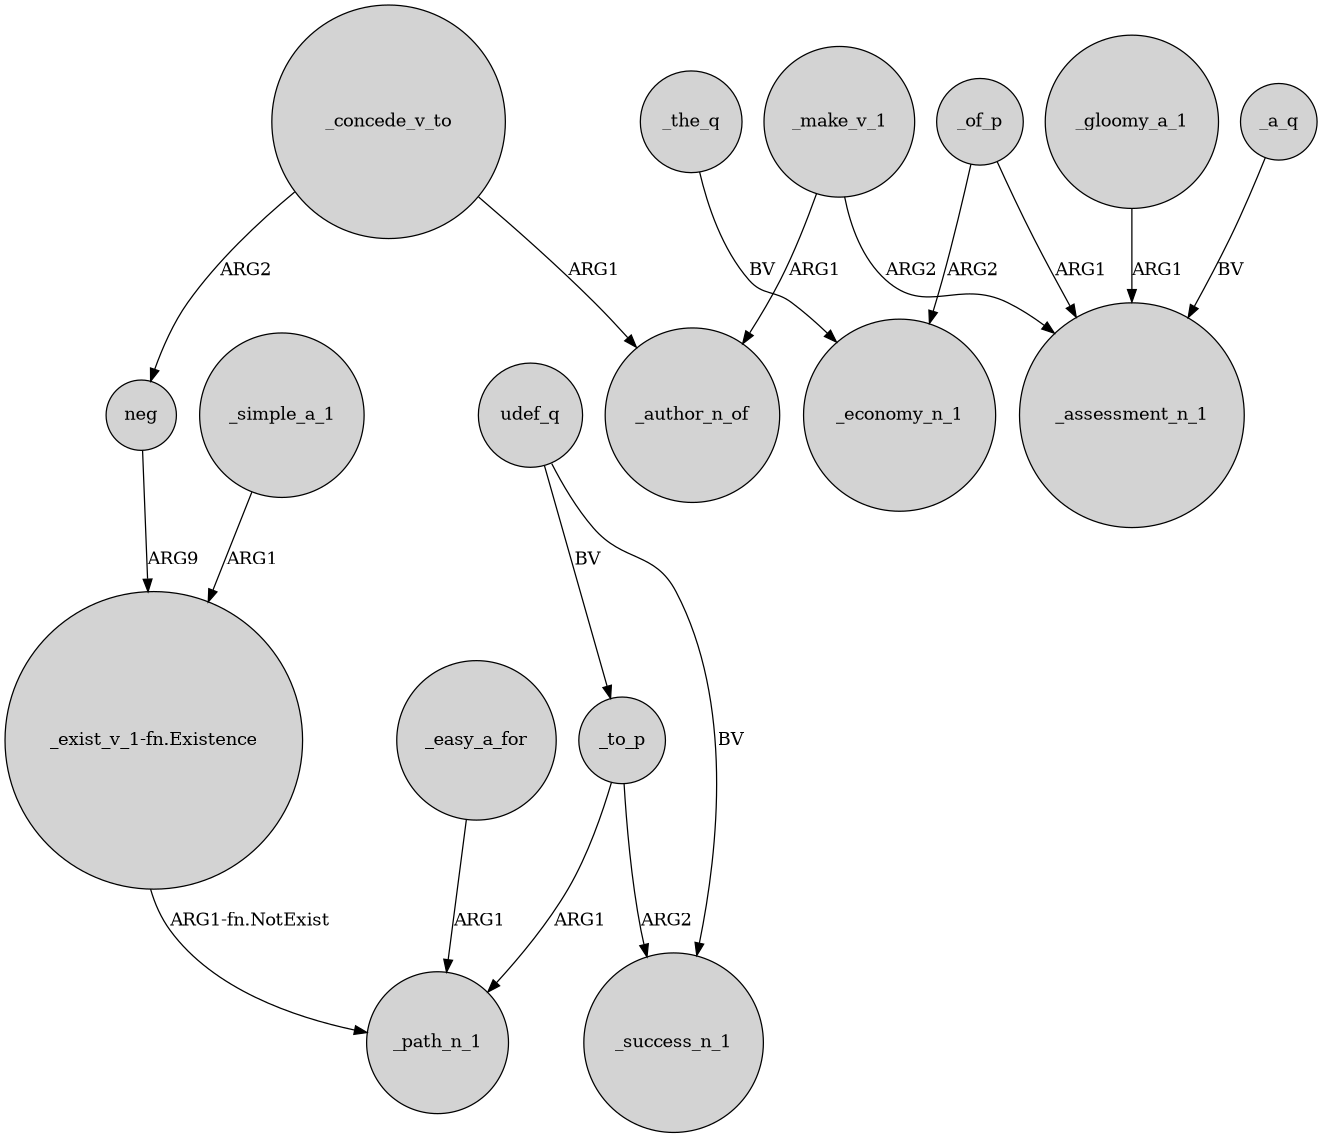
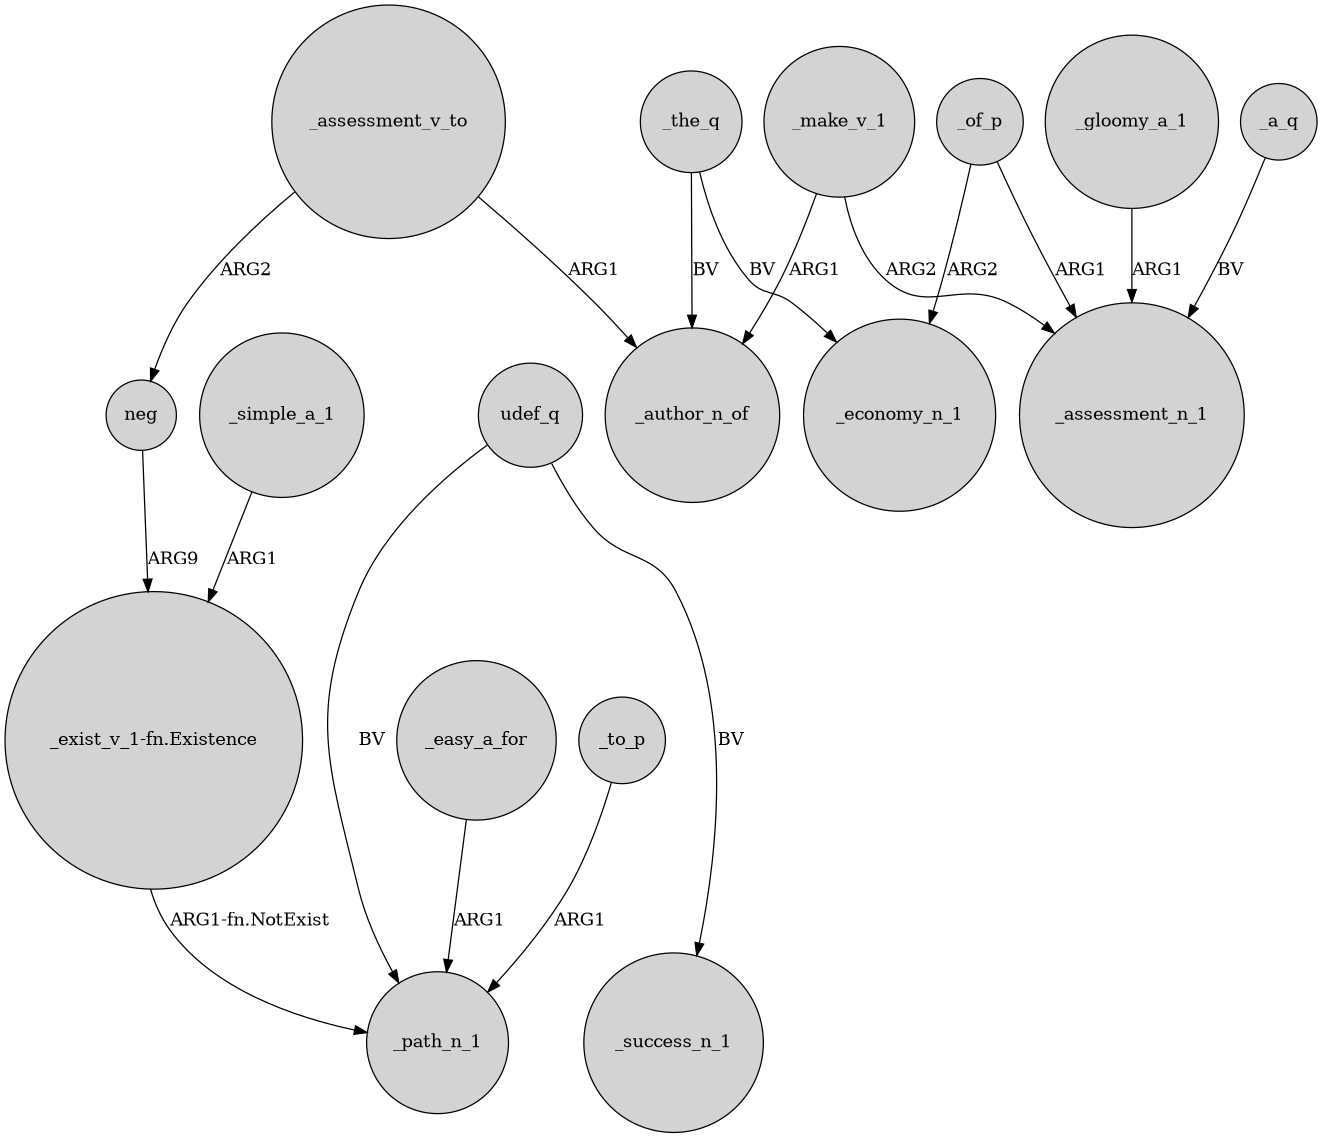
node "_concede_v_to": label "_concede_v_to" -> "_assessment_v_to"
edge "_the_q" -> "_author_n_of": added, label "BV"
edge "udef_q" -> "_to_p": now "udef_q" -> "_path_n_1"
edge "_to_p" -> "_success_n_1": removed, label "ARG2"
